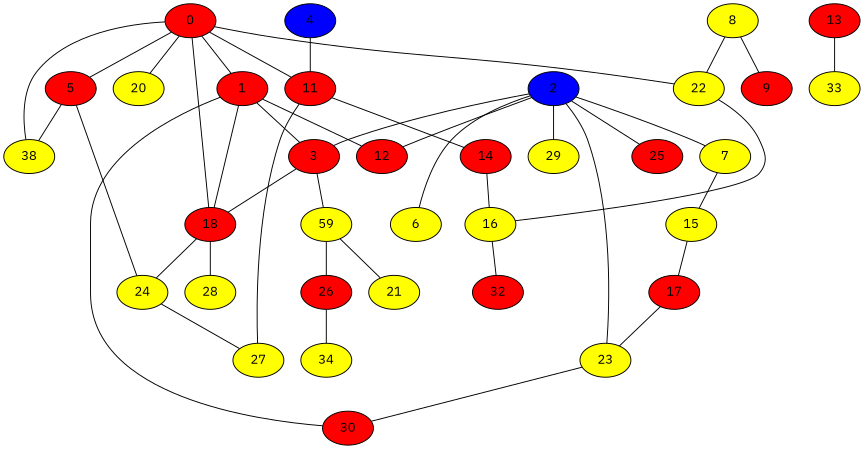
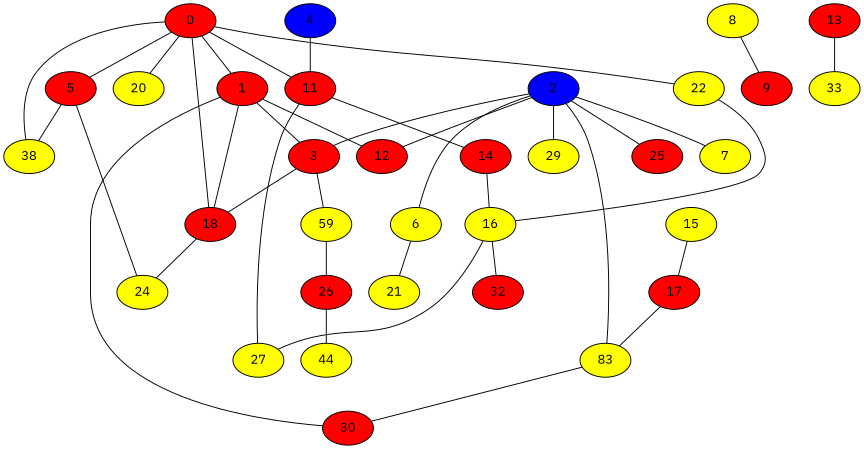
edge "8" -- "22": removed
edge "7" -- "15": removed
edge "59" -- "21": now "6" -- "21"
node "28": removed
edge "24" -- "27": now "16" -- "27"
node "34": label "34" -> "44"
node "23": label "23" -> "83"
